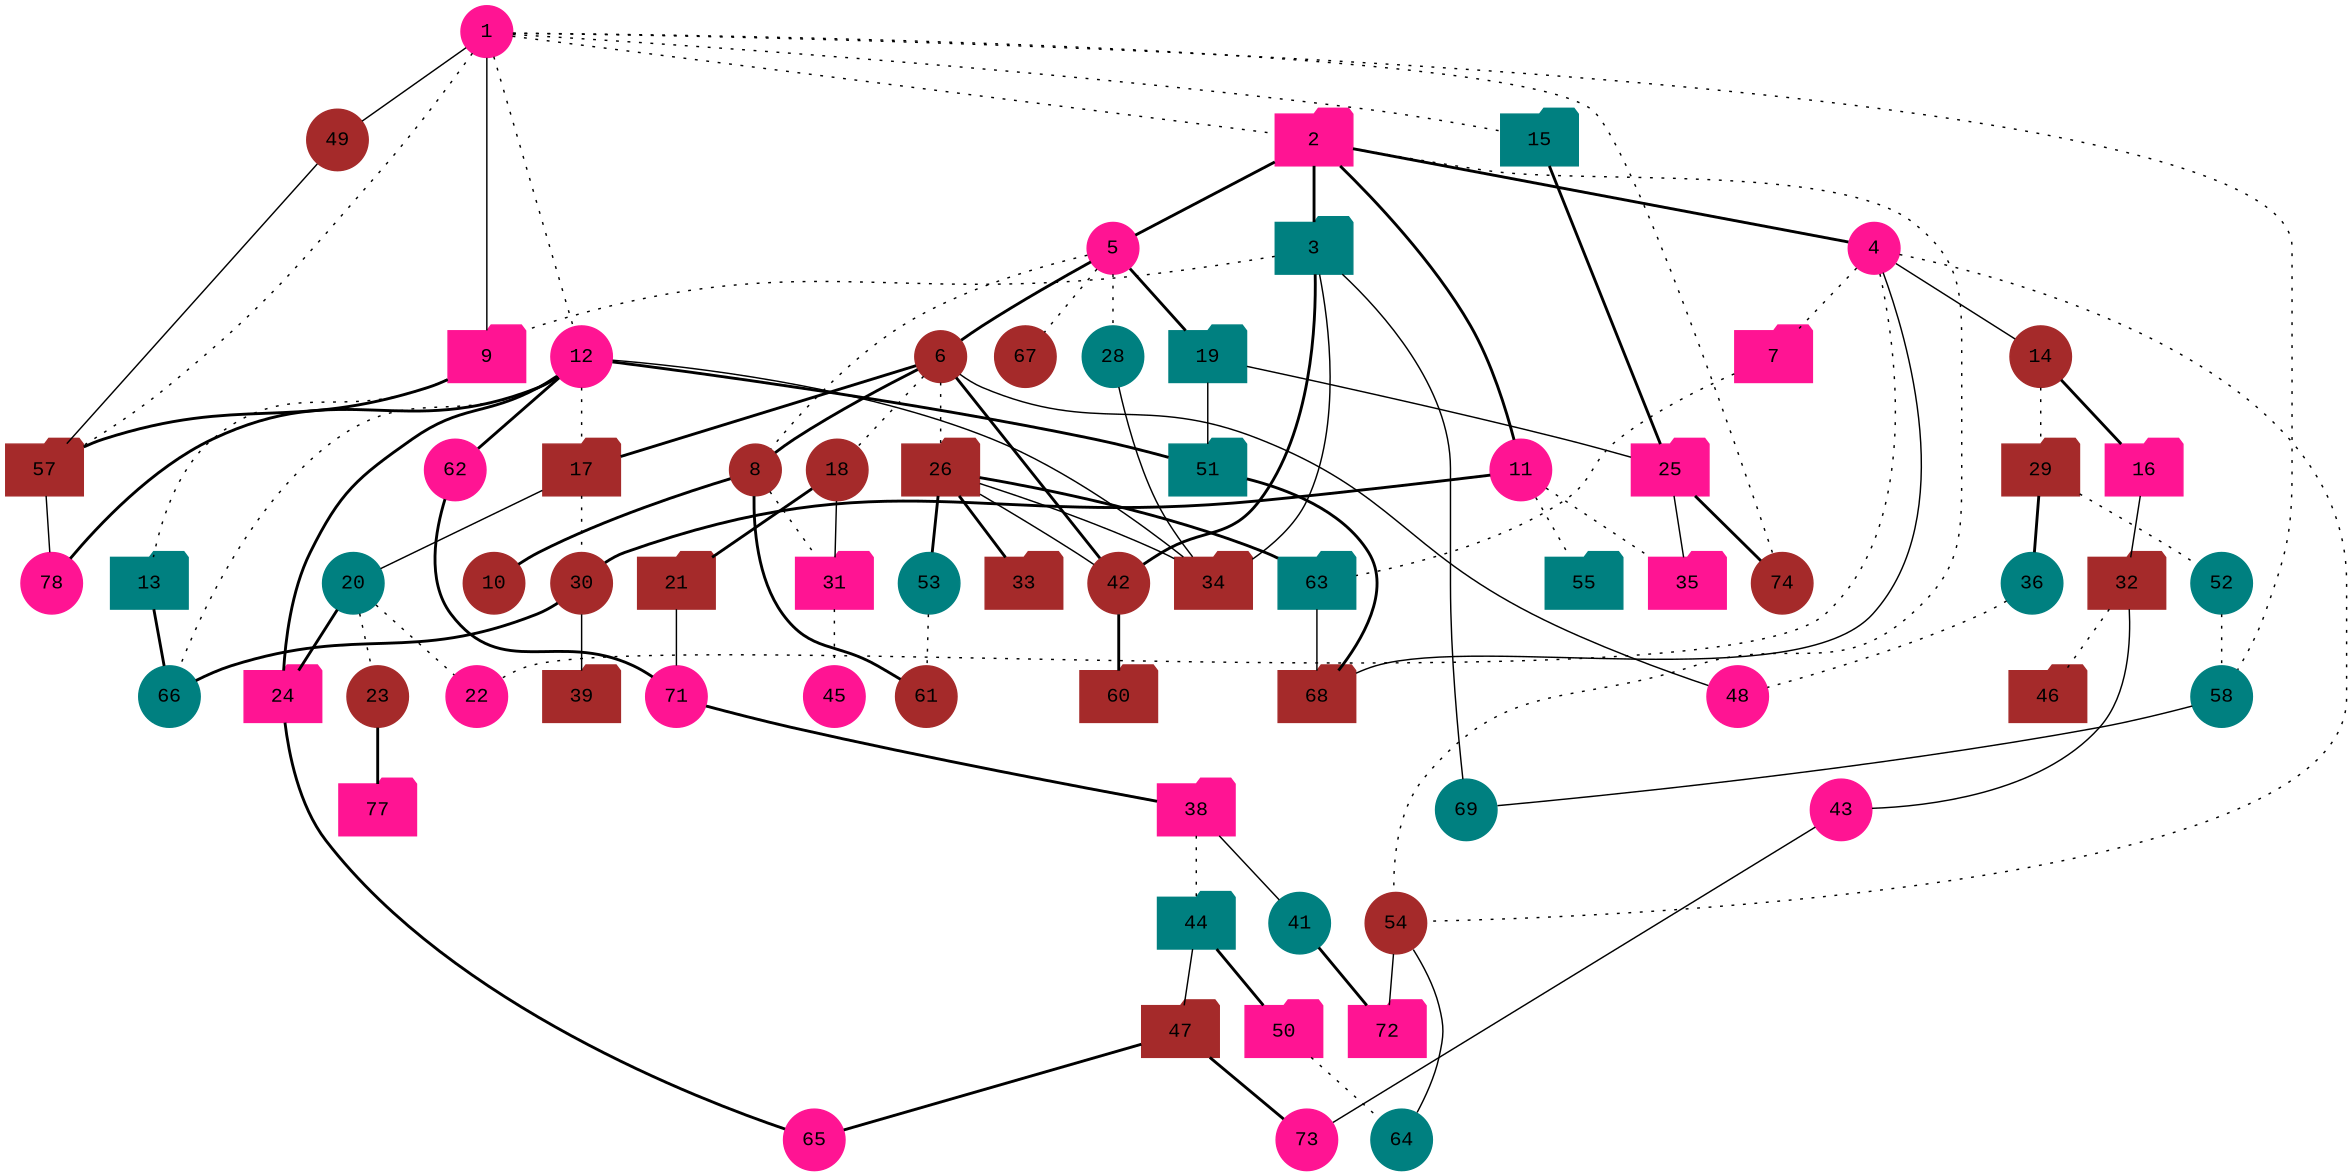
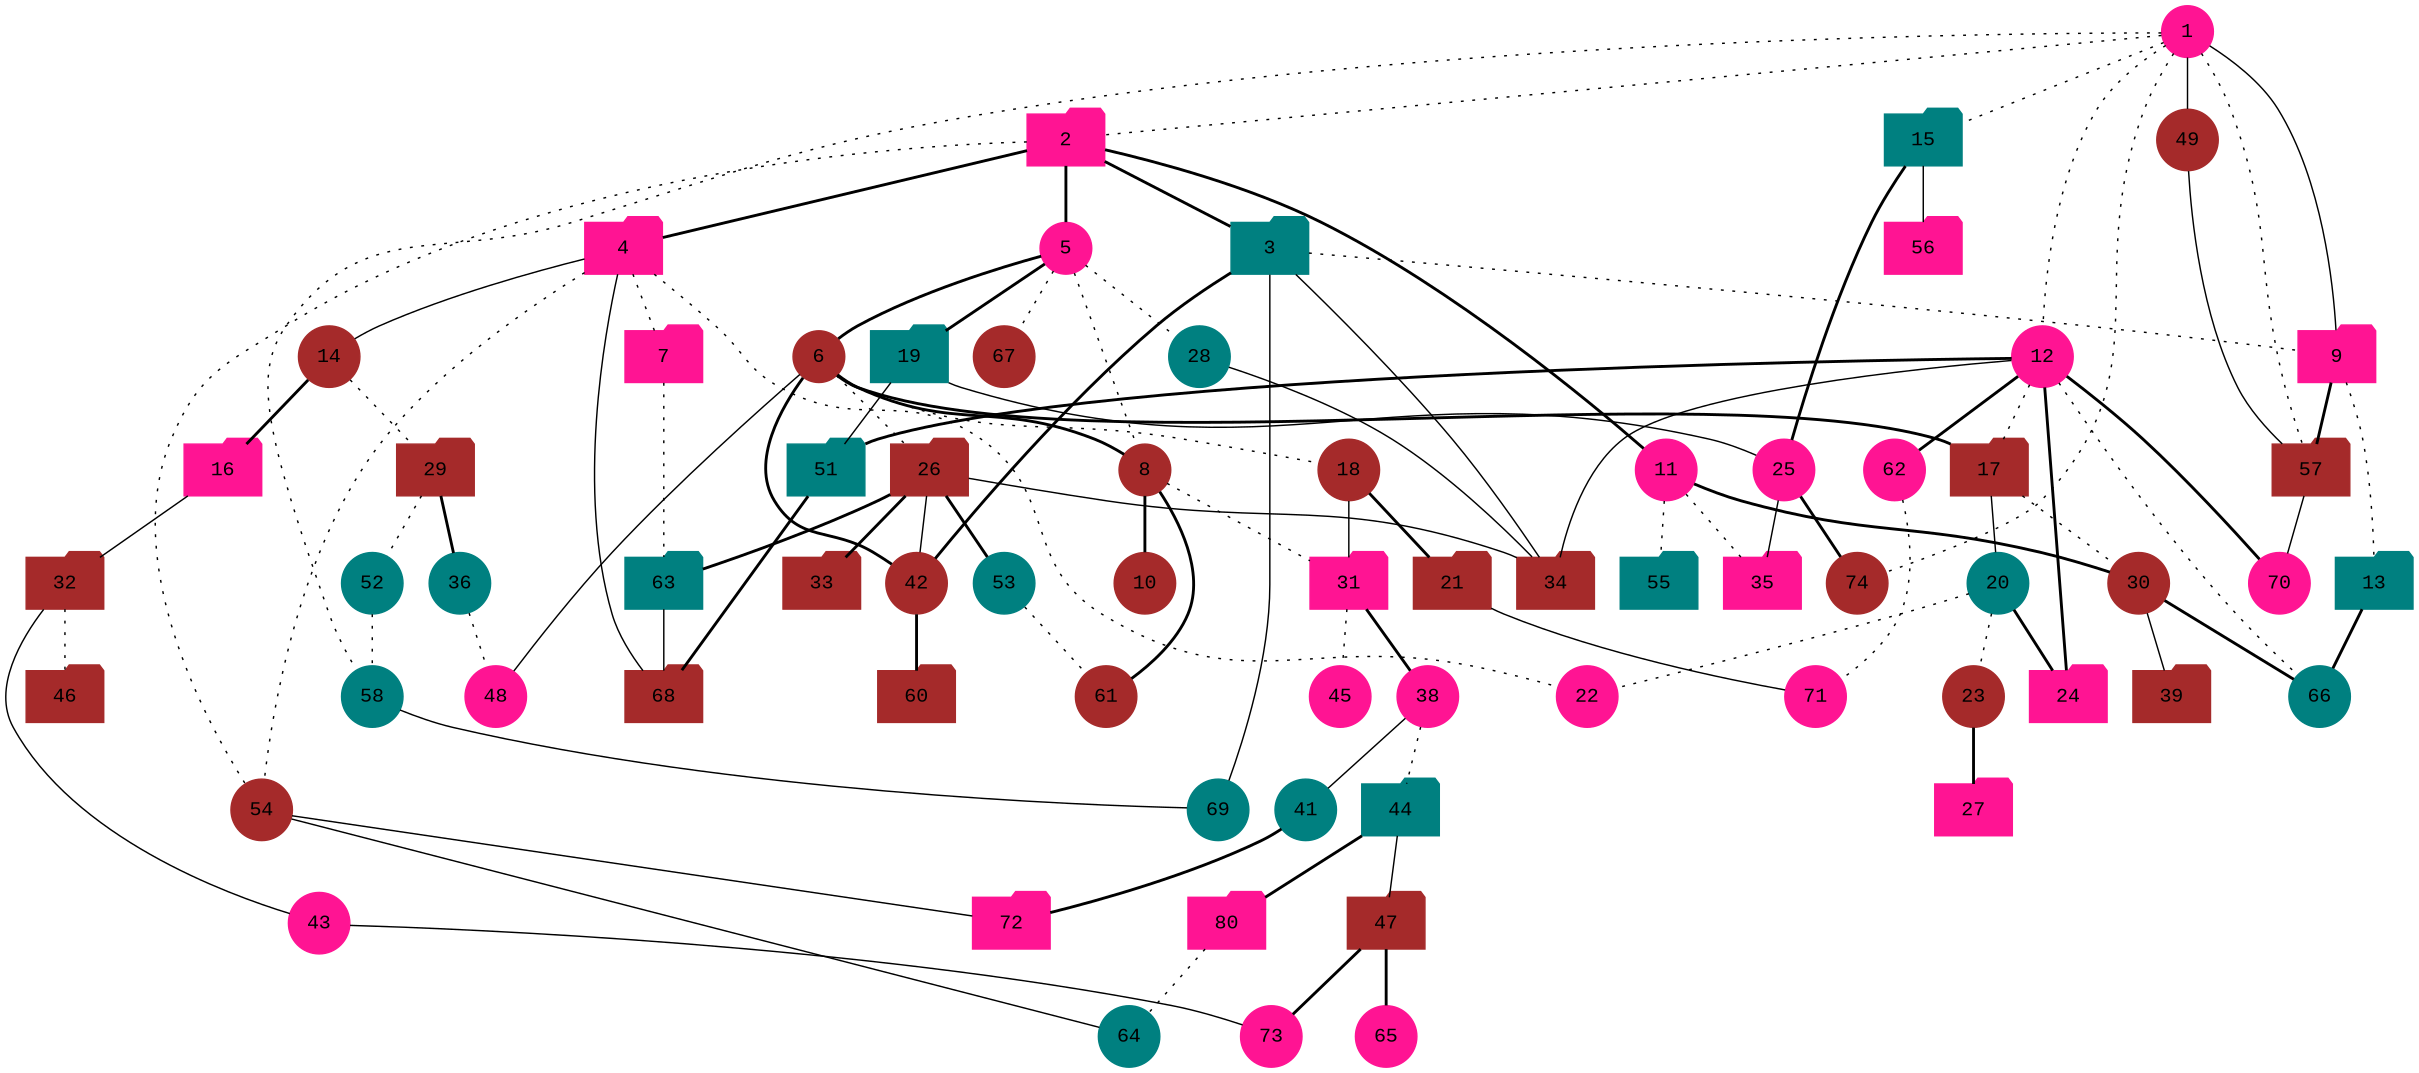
node "4": shape circle -> folder
node "56": added
node "25": shape folder -> circle
node "78": label "78" -> "70"
edge "62" -- "71": style bold -> dotted
edge "71" -- "38": now "31" -- "38"
node "77": label "77" -> "27"
node "38": shape folder -> circle
edge "24" -- "65": removed
node "50": label "50" -> "80"
